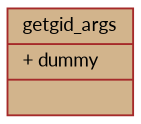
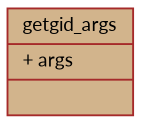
node "getgid_args": text "+ dummy" -> "+ args"
